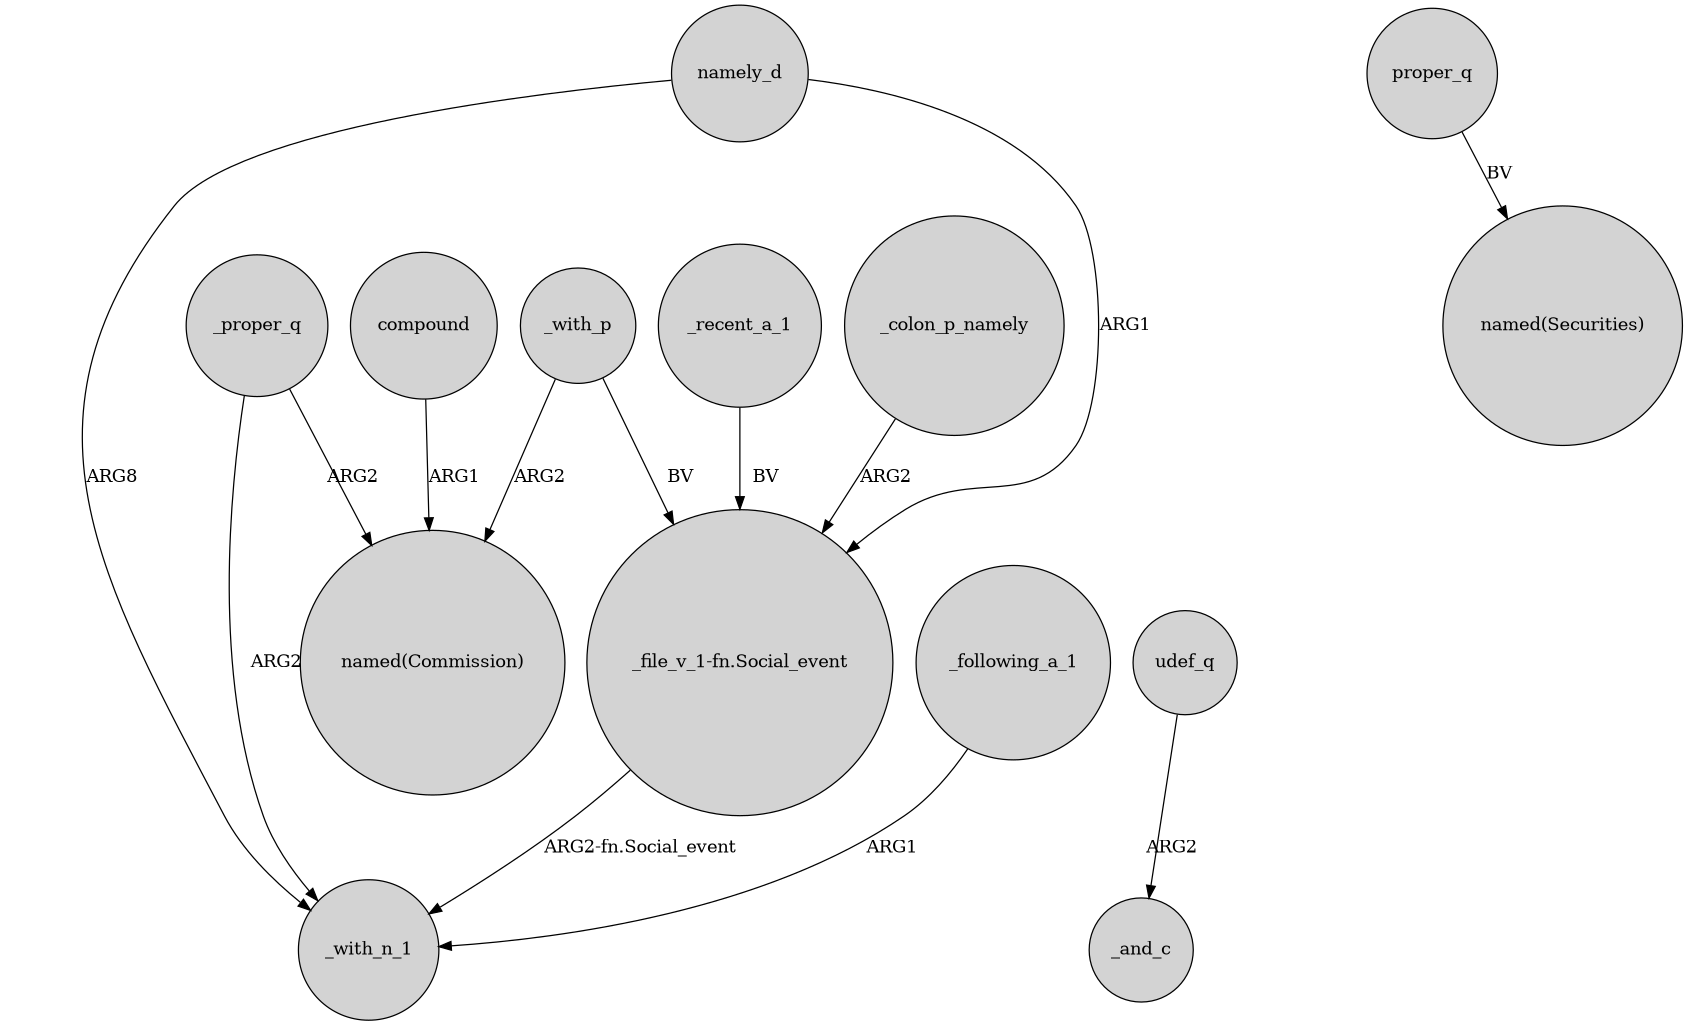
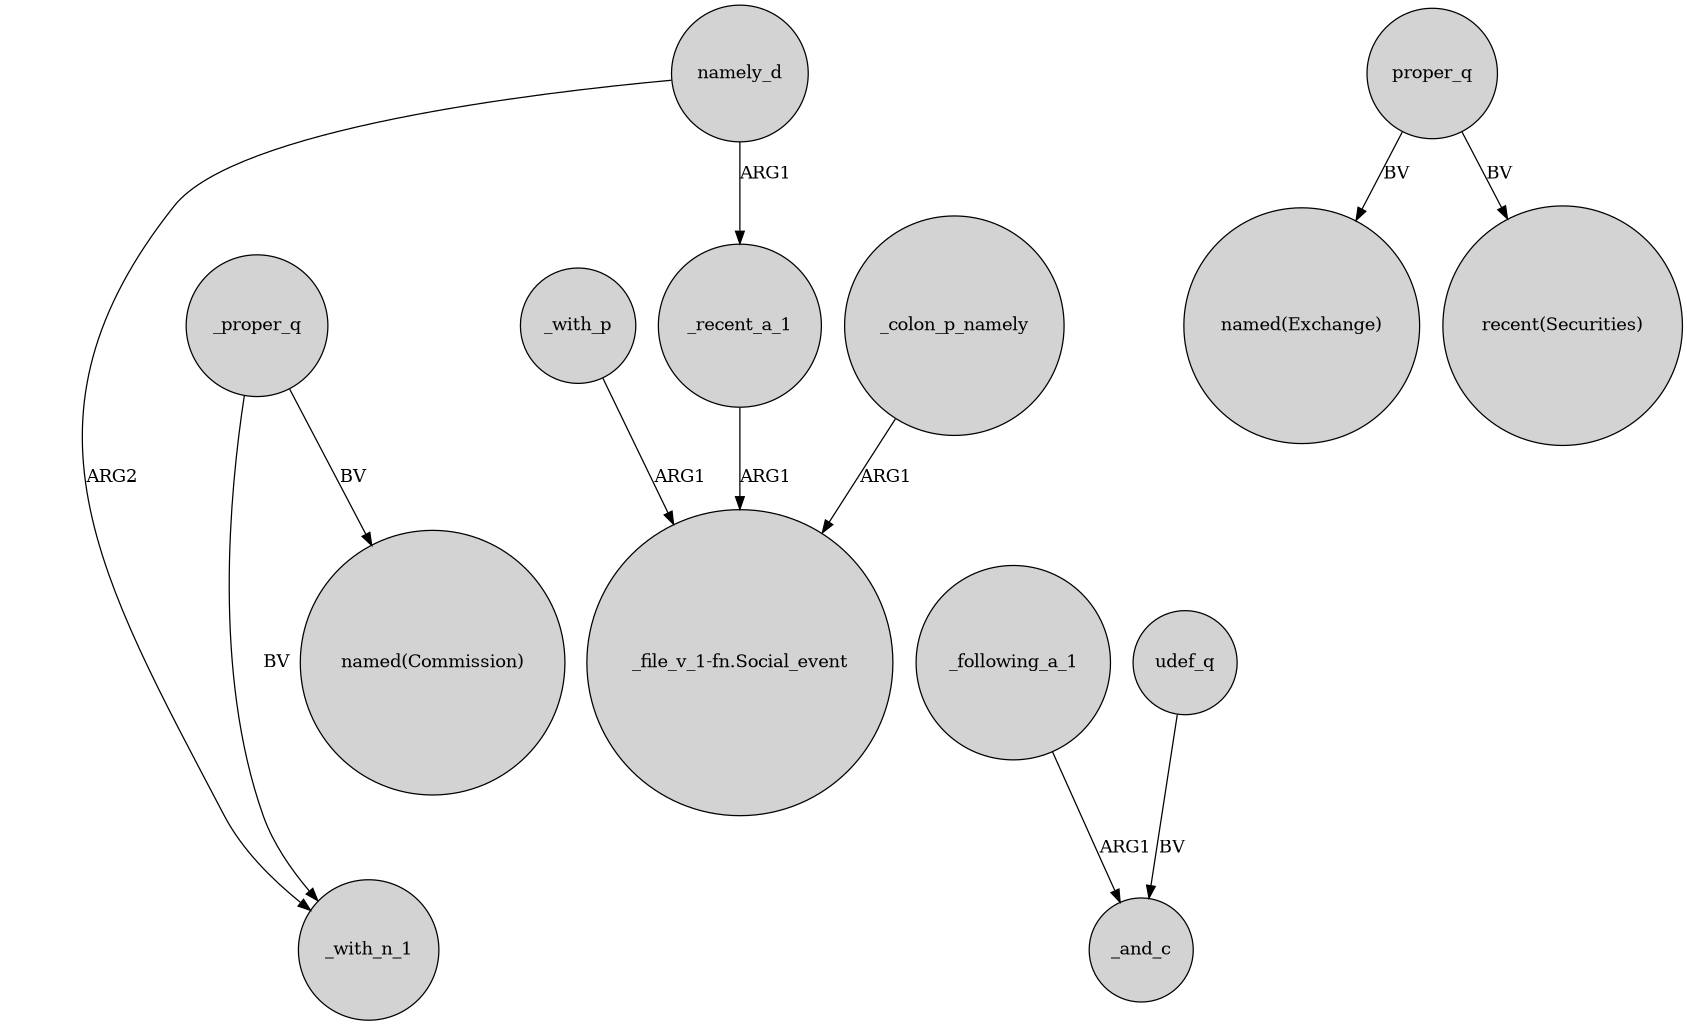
edge "namely_d" -> "_file_v_1-fn.Social_event": now "namely_d" -> "_recent_a_1"
node "compound": removed
node "named(Exchange)": added
node "named(Securities)": label "named(Securities)" -> "recent(Securities)"
edge "_with_p" -> "named(Commission)": removed, label "ARG2"
edge "namely_d" -> "_with_n_1": label "ARG8" -> "ARG2"
edge "_proper_q" -> "named(Commission)": label "ARG2" -> "BV"
edge "_with_p" -> "_file_v_1-fn.Social_event": label "BV" -> "ARG1"
edge "_recent_a_1" -> "_file_v_1-fn.Social_event": label "BV" -> "ARG1"
edge "_colon_p_namely" -> "_file_v_1-fn.Social_event": label "ARG2" -> "ARG1"
edge "_proper_q" -> "_with_n_1": label "ARG2" -> "BV"
edge "_file_v_1-fn.Social_event" -> "_with_n_1": removed, label "ARG2-fn.Social_event"
edge "udef_q" -> "_and_c": label "ARG2" -> "BV"
edge "_following_a_1" -> "_with_n_1": now "_following_a_1" -> "_and_c"
